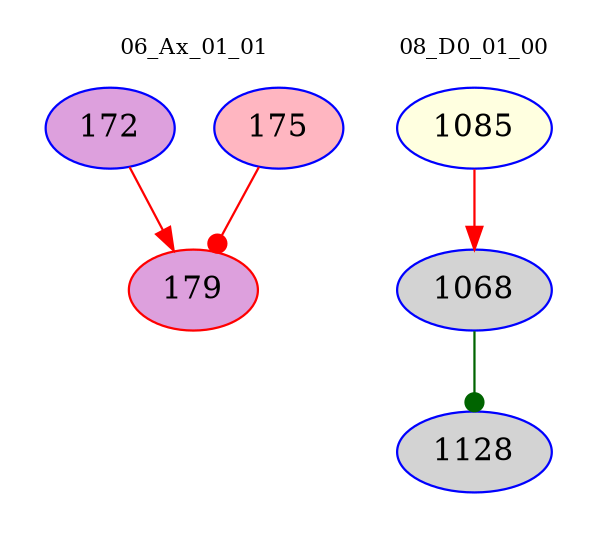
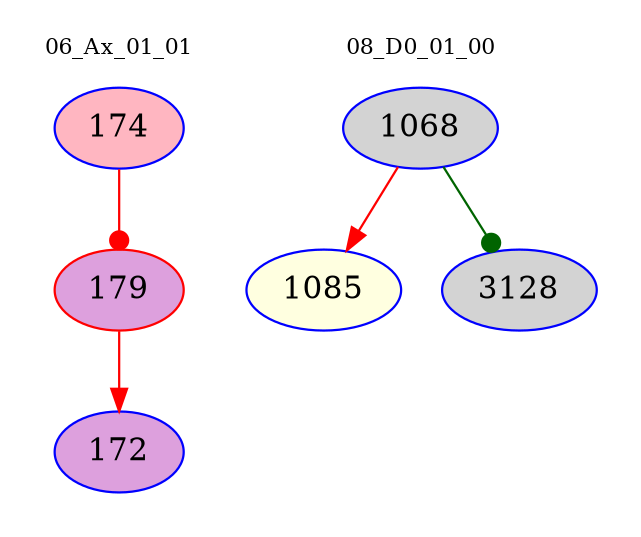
node "175": label "175" -> "174"
edge "1085" -> "1068": reversed
edge "172" -> "179": reversed
node "1128": label "1128" -> "3128"
